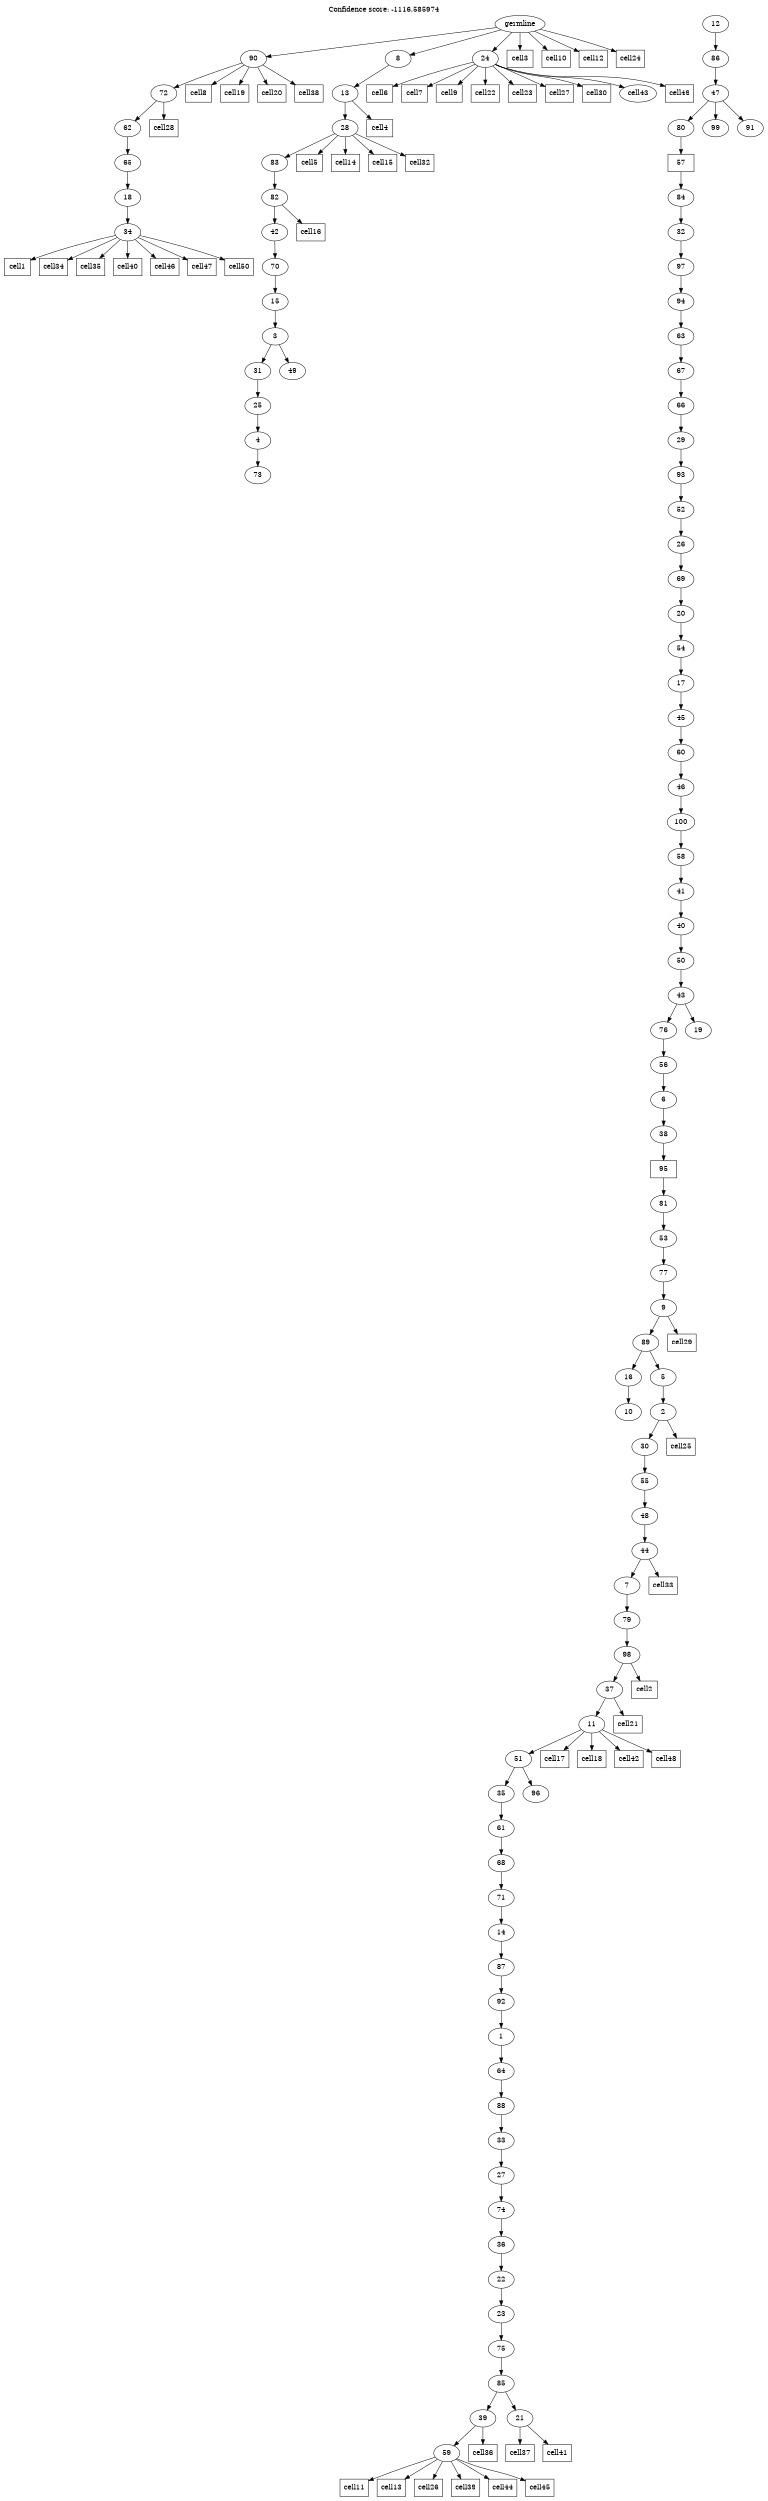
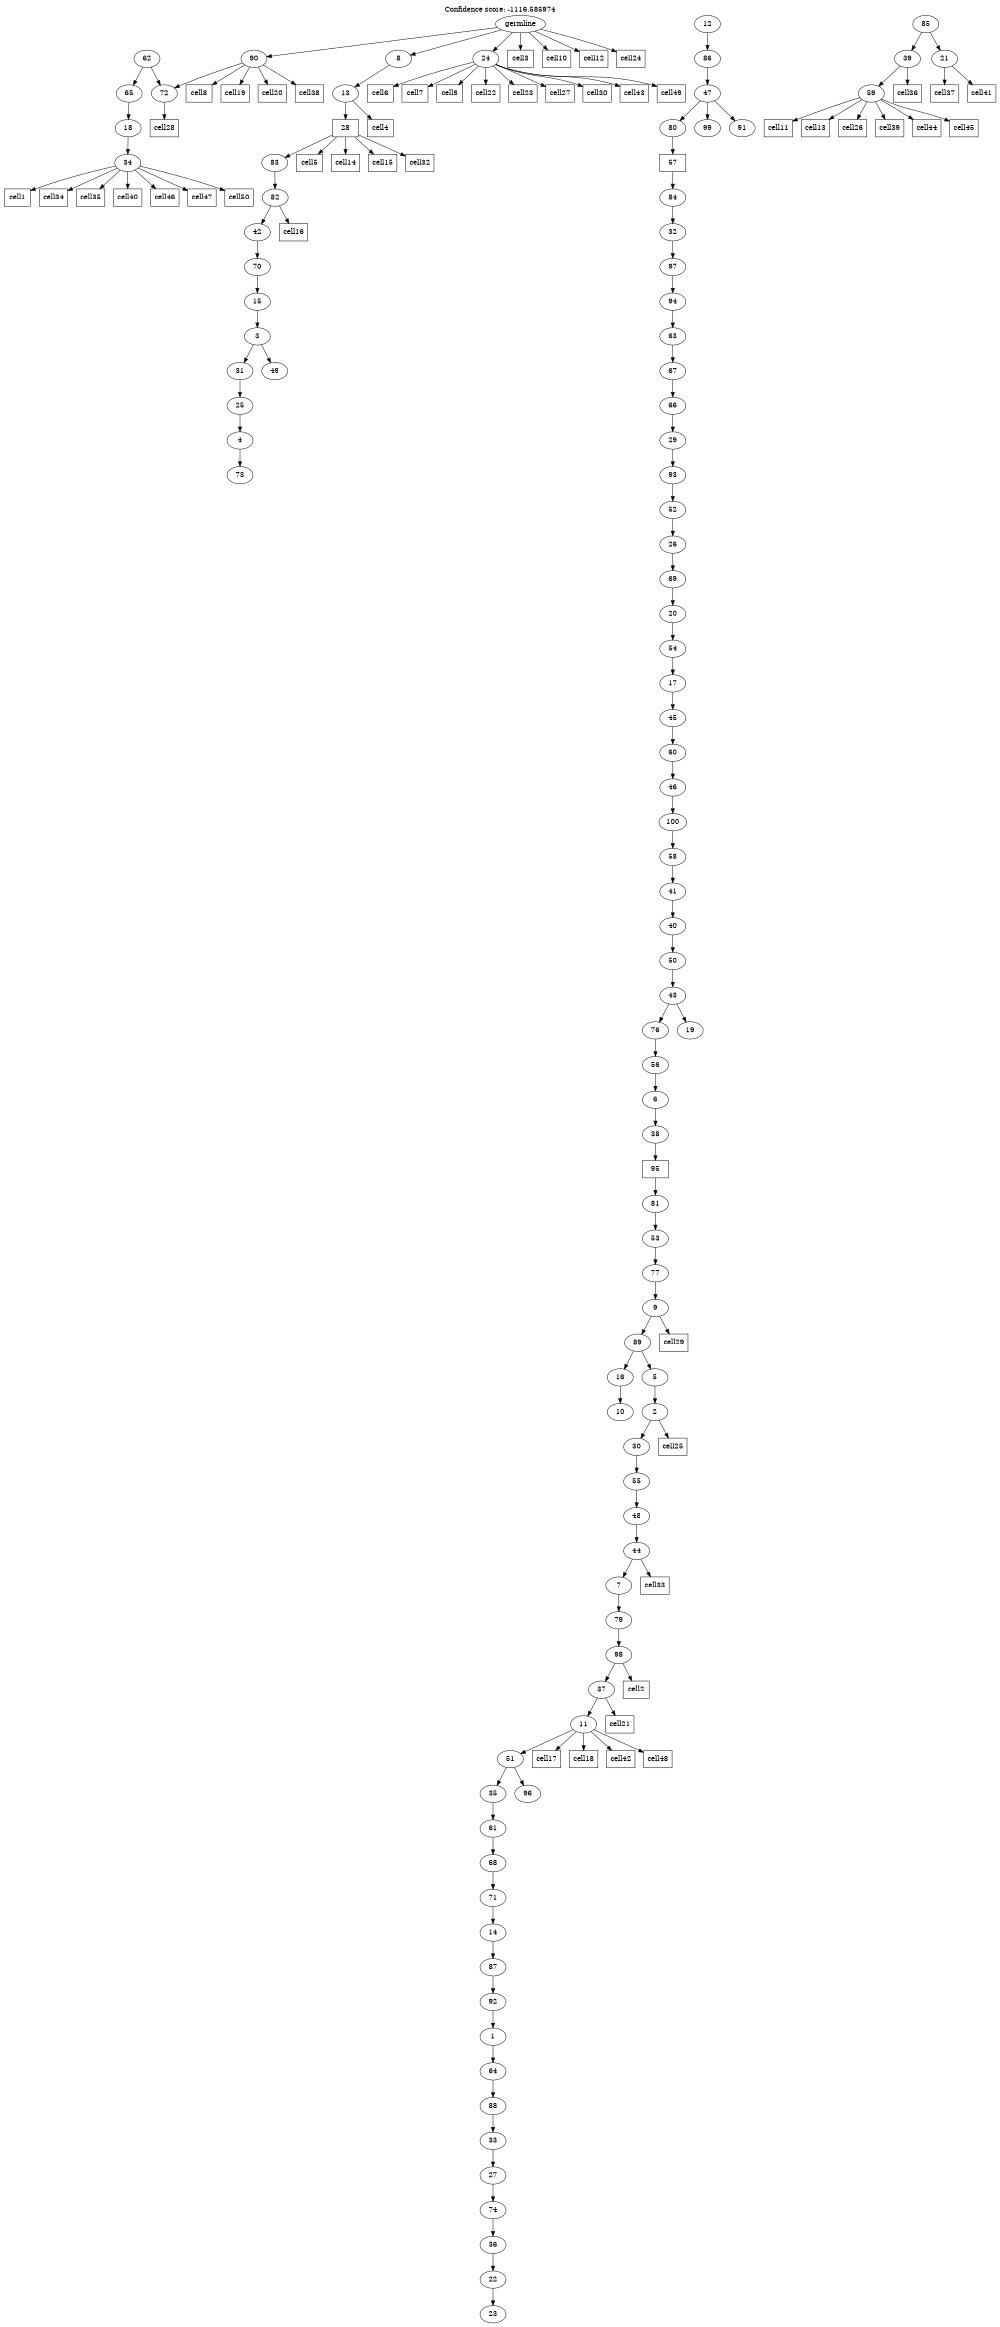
node "cell43": shape ellipse -> box
edge "72" -> "62": reversed
node "28": shape ellipse -> box
node "75": removed
